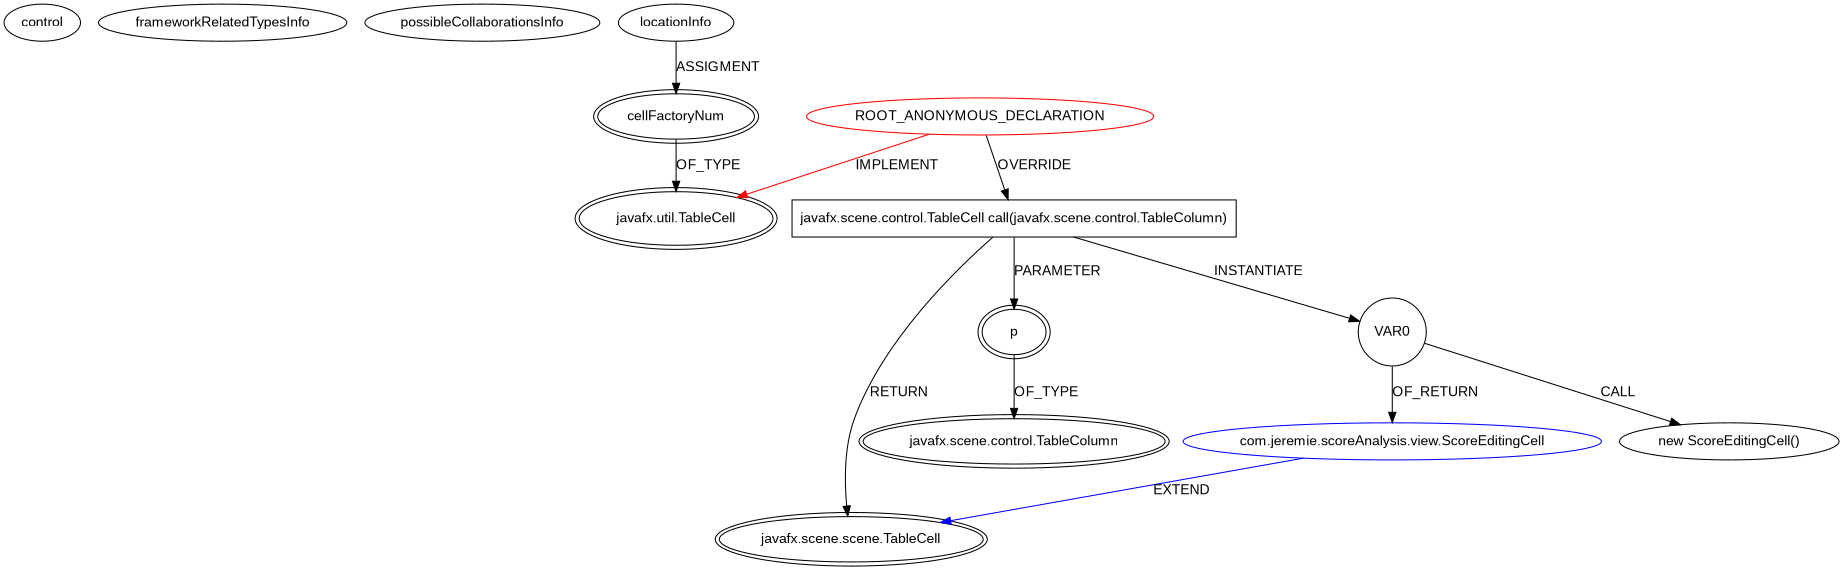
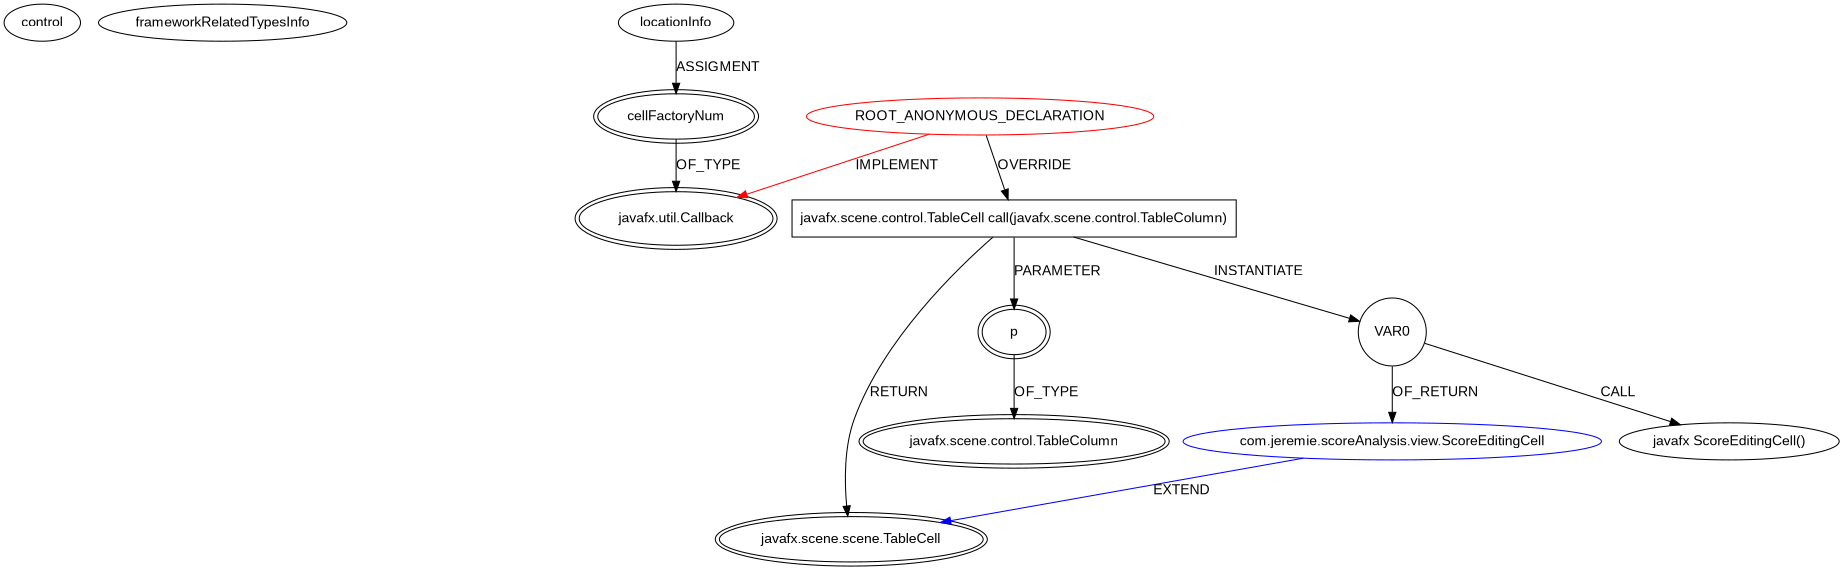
node "possibleCollaborationsInfo": removed
node "javafx.util.TableCell": label "javafx.util.TableCell" -> "javafx.util.Callback"
node "new ScoreEditingCell()": label "new ScoreEditingCell()" -> "javafx ScoreEditingCell()"
